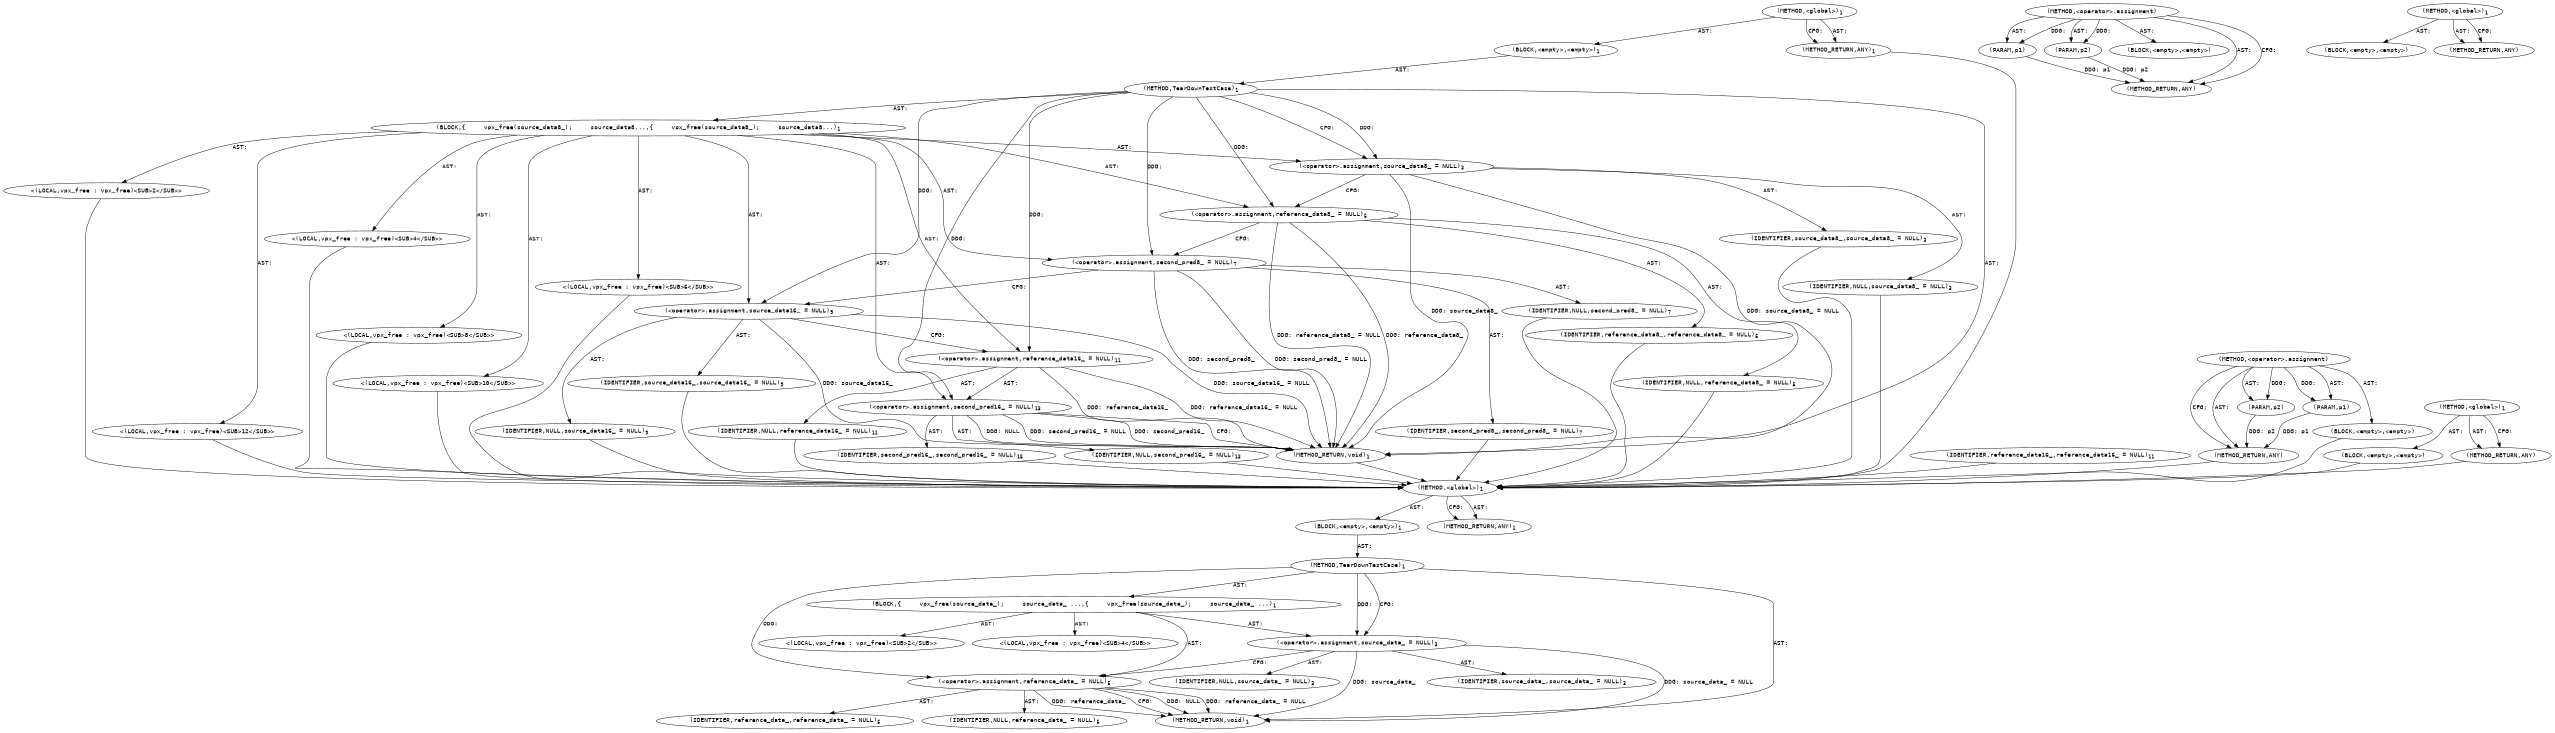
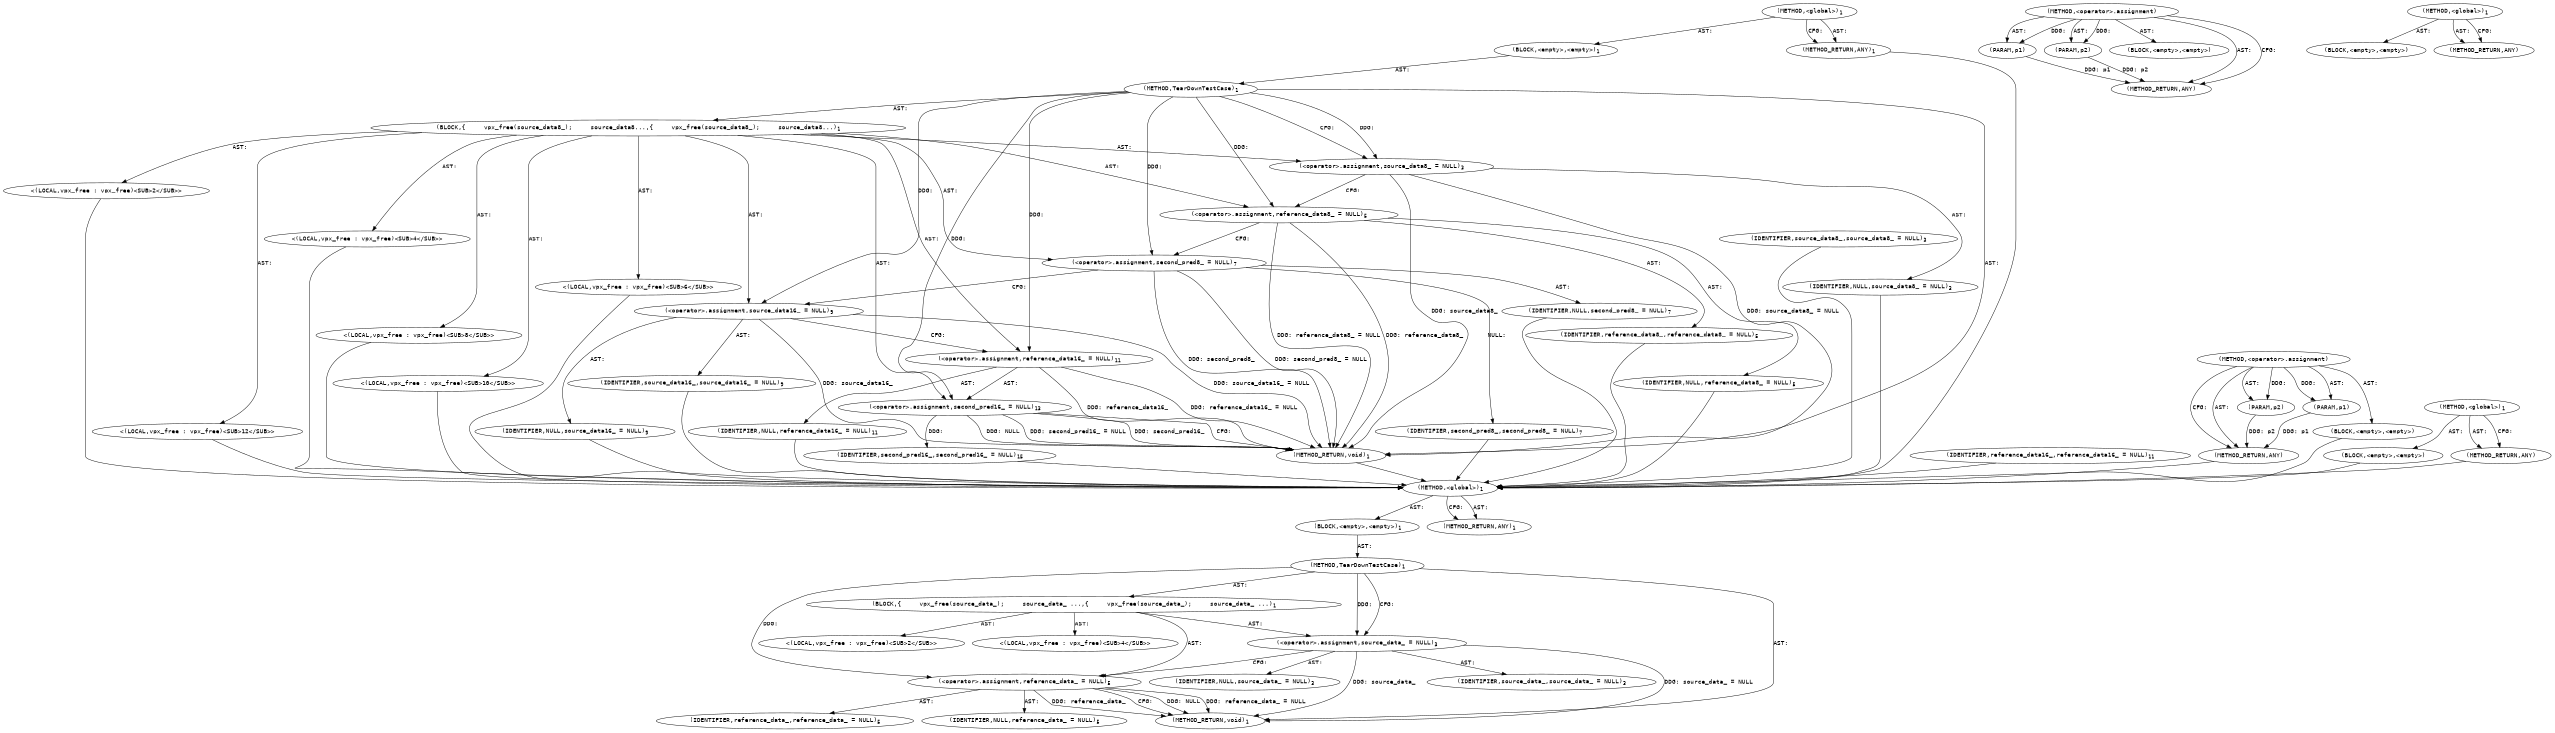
edge "(<operator>.assignment,source_data8_ = NULL)" -> "(IDENTIFIER,source_data8_,source_data8_ = NULL)": removed, label "AST:"
edge "(<operator>.assignment,second_pred8_ = NULL)" -> "(IDENTIFIER,second_pred8_,second_pred8_ = NULL)": label "AST: " -> "NULL: "
edge "(<operator>.assignment,second_pred16_ = NULL)" -> "(IDENTIFIER,second_pred16_,second_pred16_ = NULL)": label "AST: " -> "DDG: "
node "(IDENTIFIER,NULL,second_pred16_ = NULL)": removed
